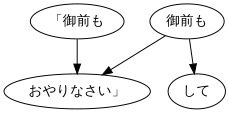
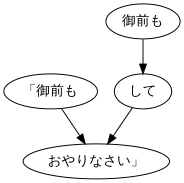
edge "御前も" -> "おやりなさい」": now "して" -> "おやりなさい」"
